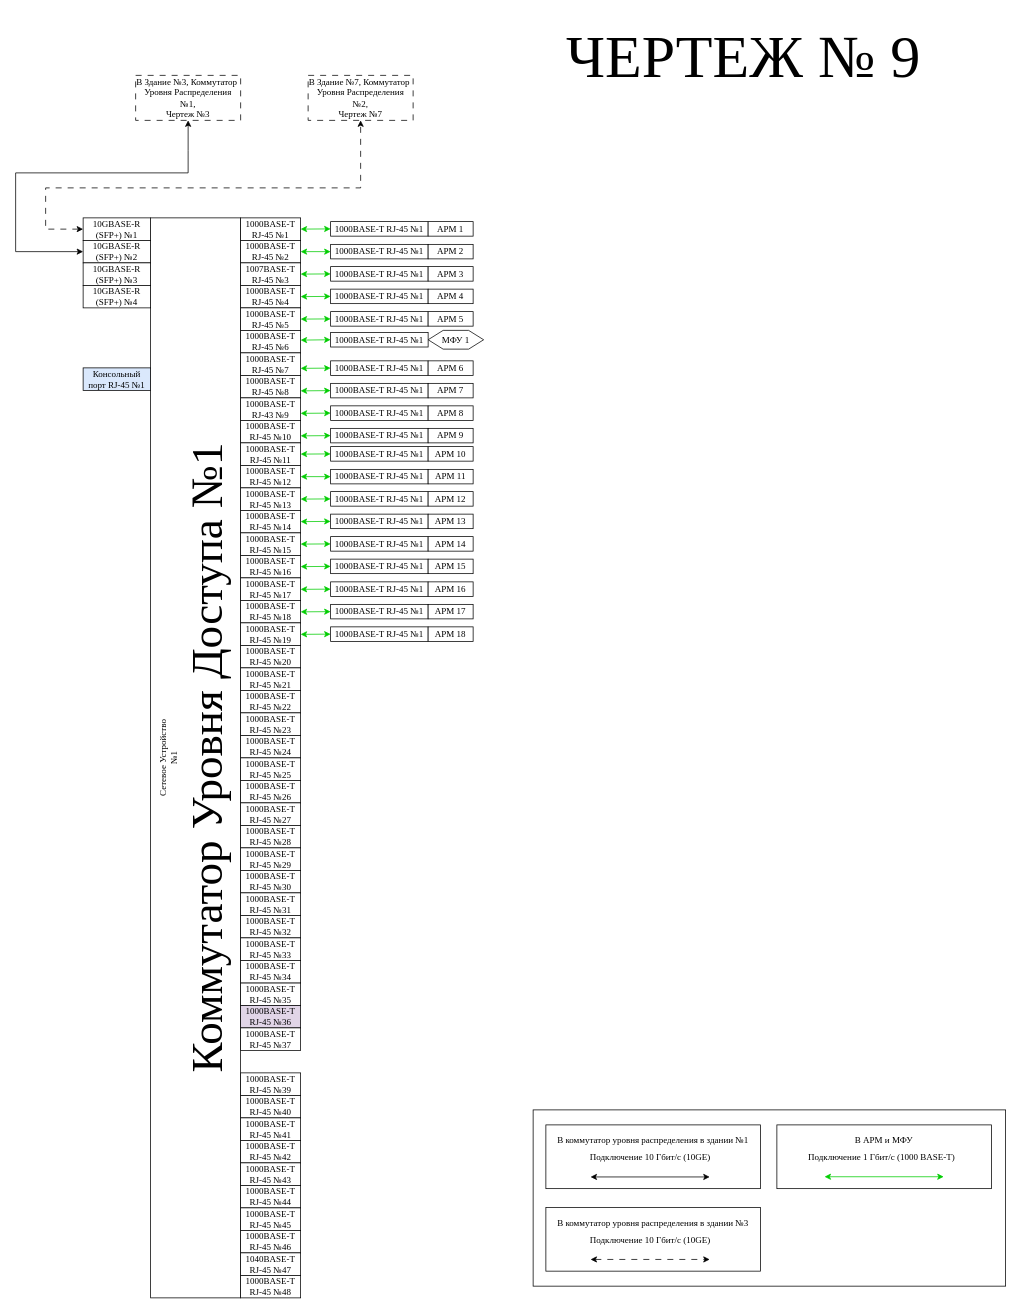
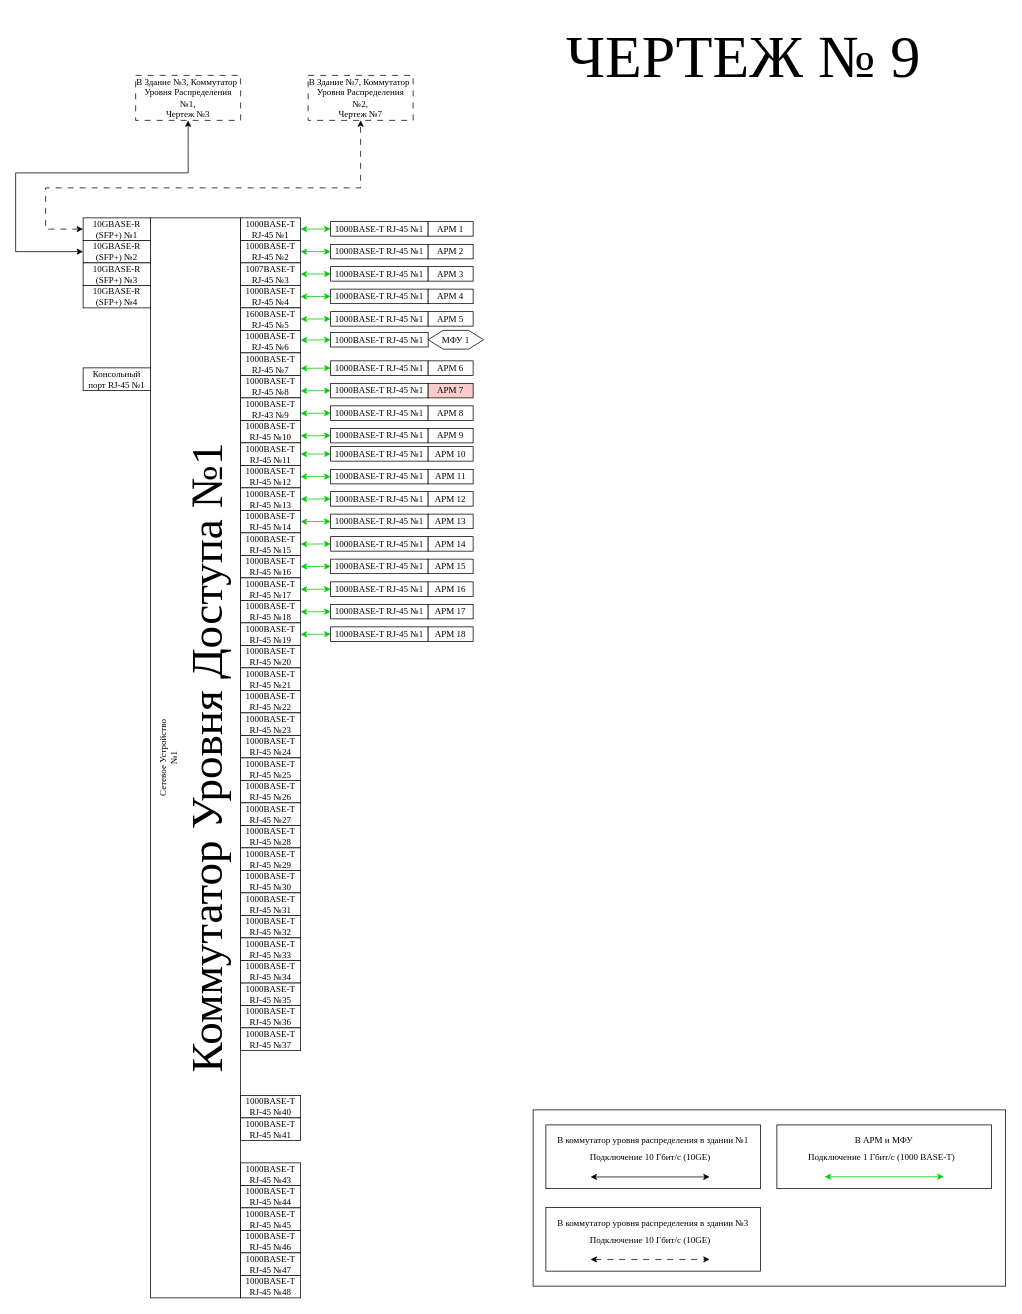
node "1000BASE-T RJ-45 №5": label "1000BASE-T RJ-45 №5" -> "1600BASE-T RJ-45 №5"
node "Консольный порт RJ-45 №1": fillcolor #dae8fc -> #ffffff
node "АРМ 7": fillcolor #ffffff -> #f8cecc
node "1000BASE-T RJ-45 №36": fillcolor #e1d5e7 -> #ffffff
node "1000BASE-T RJ-45 №39": removed
node "1000BASE-T RJ-45 №42": removed
node "1040BASE-T RJ-45 №47": label "1040BASE-T RJ-45 №47" -> "1000BASE-T RJ-45 №47"
